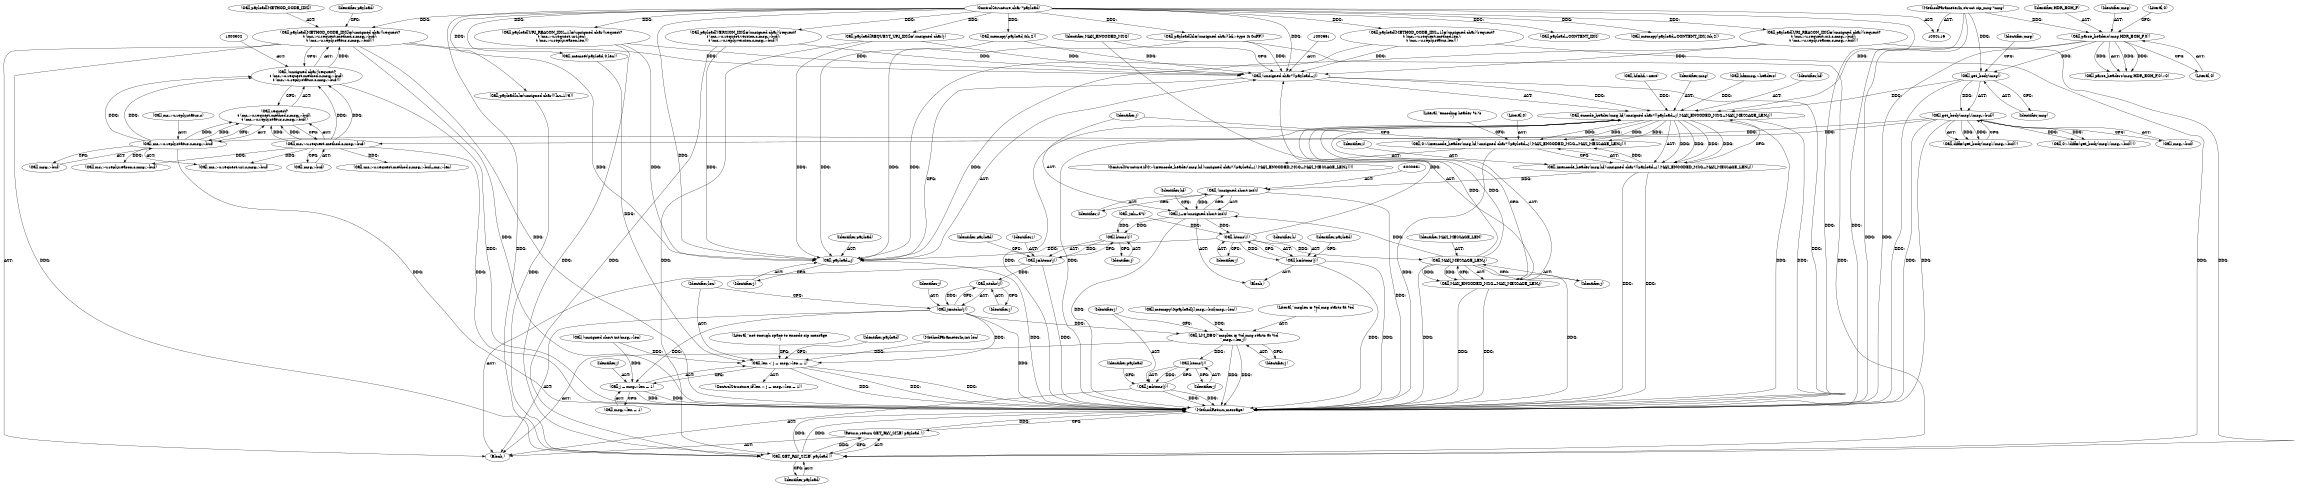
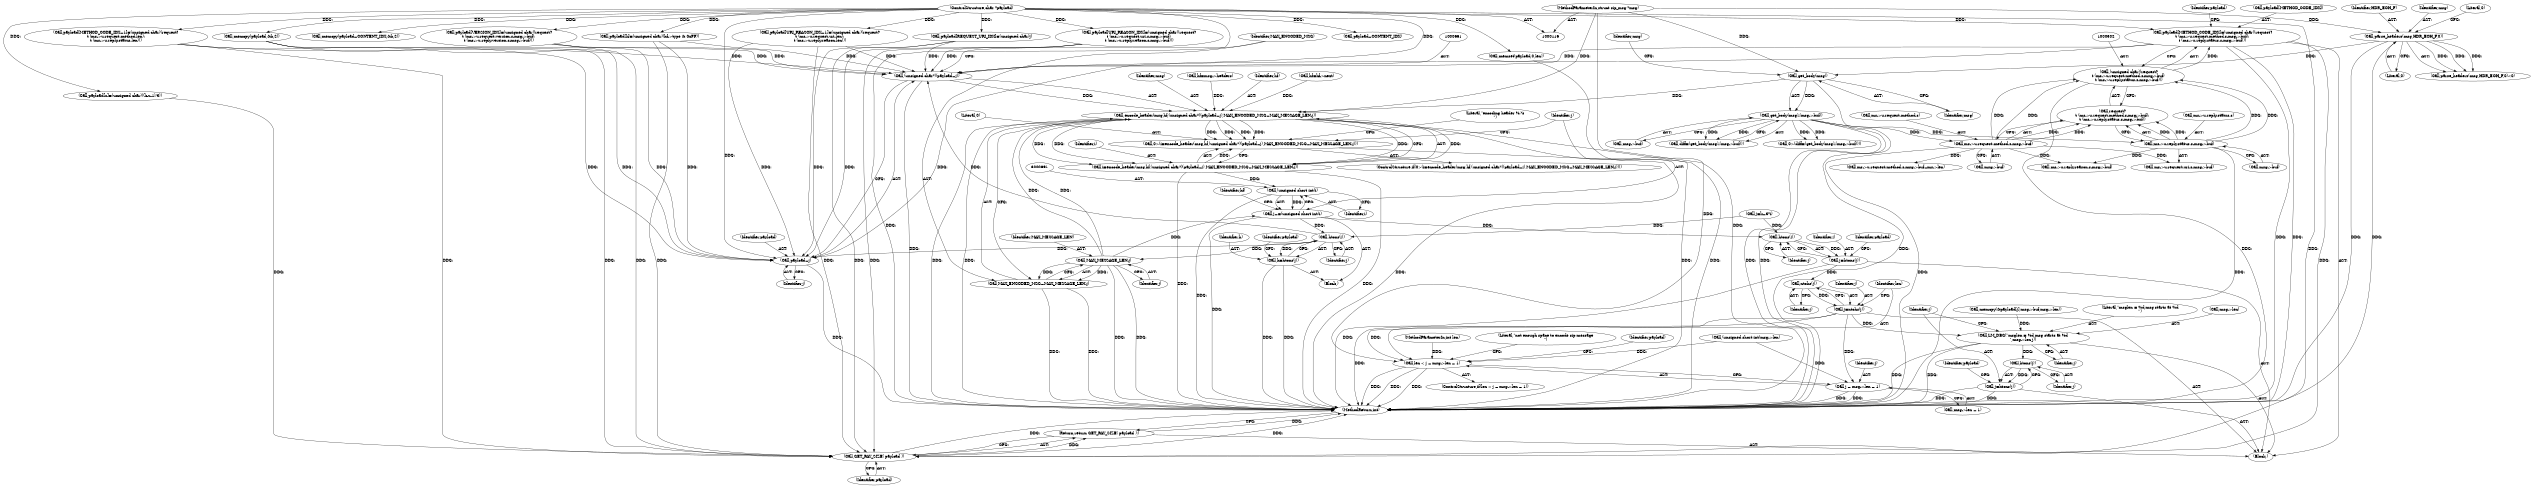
node "(Call,ms->u.request.method.s)": added
edge "(Call,memcpy(payload,&h,2))" -> "(Call,GET_PAY_SIZE( payload ))": added, label "DDG:"
node "(Call,msg->len)": added
node "(MethodReturn,message)": label "(MethodReturn,message)" -> "(MethodReturn,int)"
